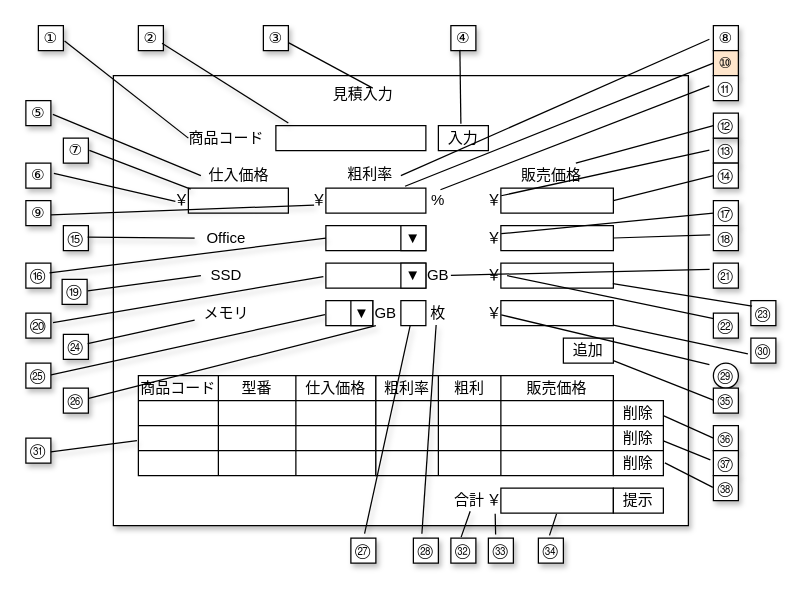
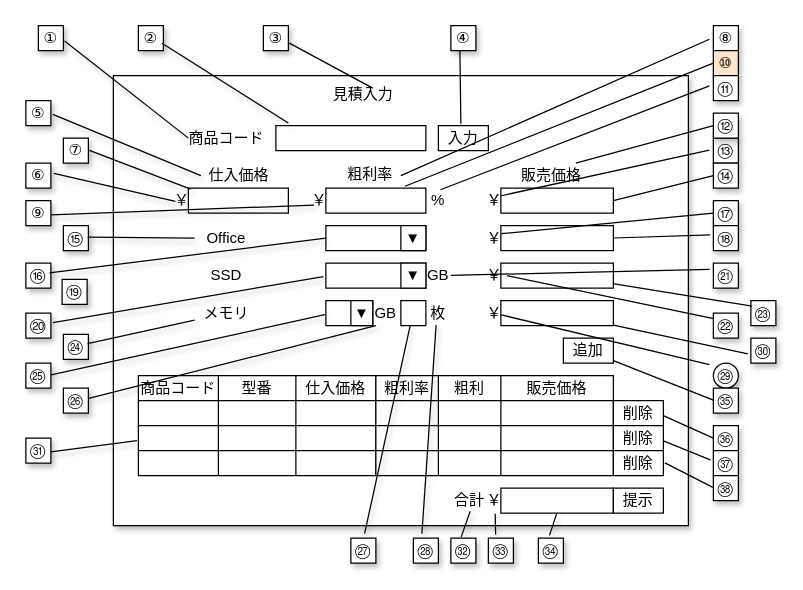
edge "SSD" -- "⑲": removed
